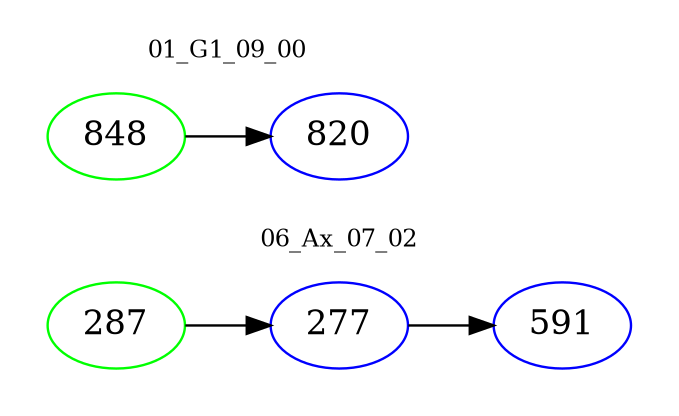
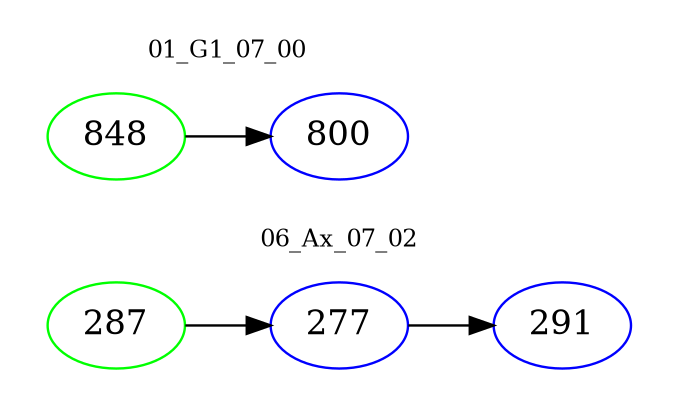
cluster "01_G1_09_00": label "01_G1_09_00" -> "01_G1_07_00"
node "820": label "820" -> "800"
node "591": label "591" -> "291"
